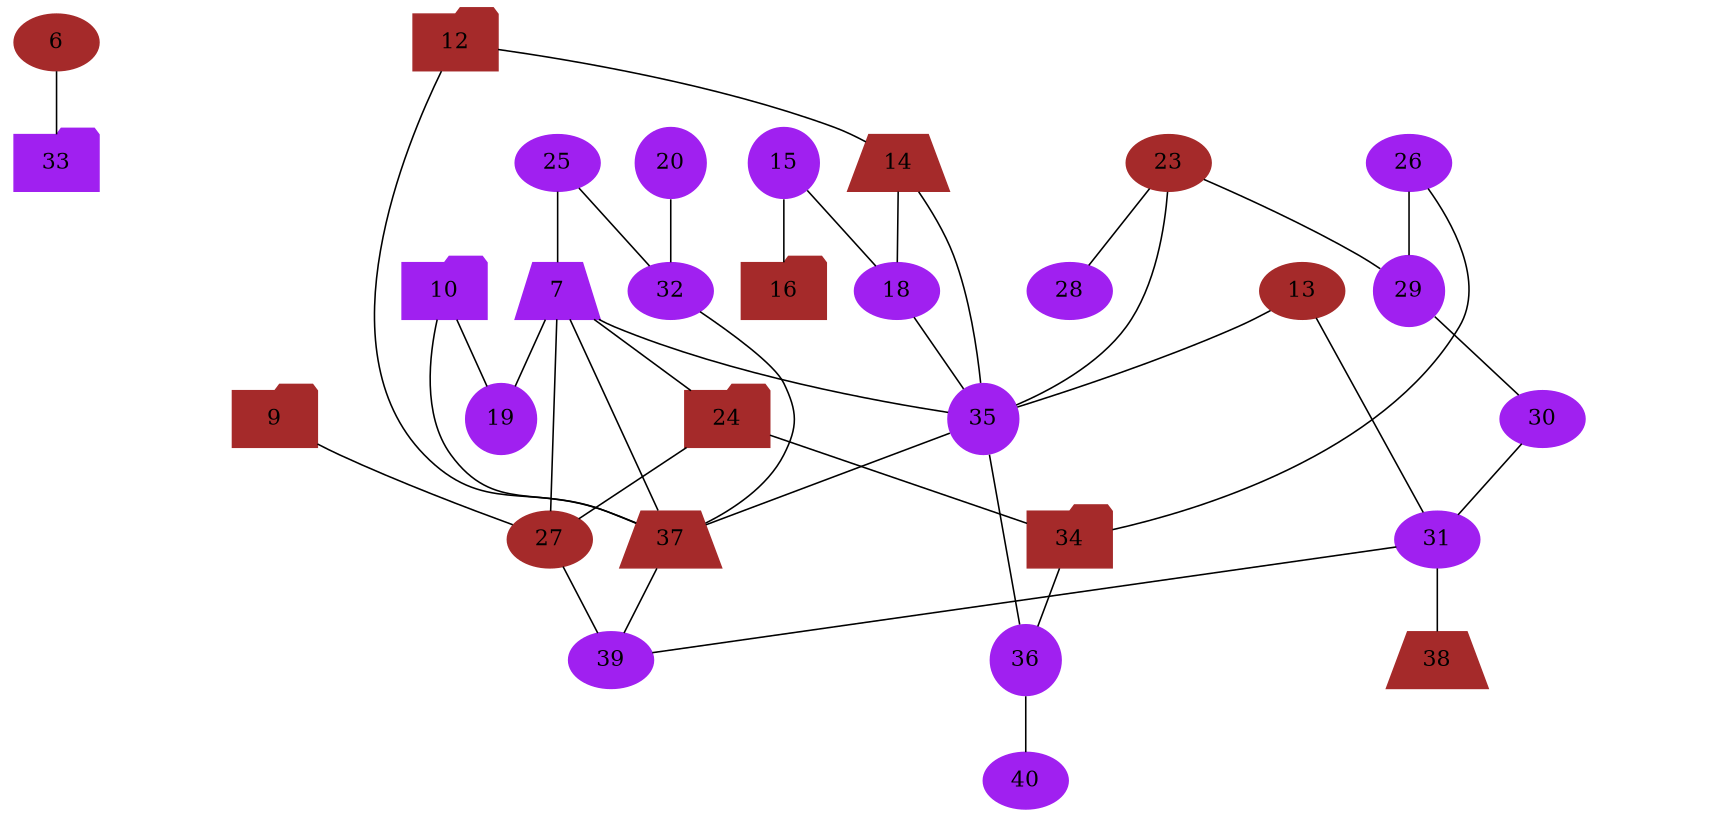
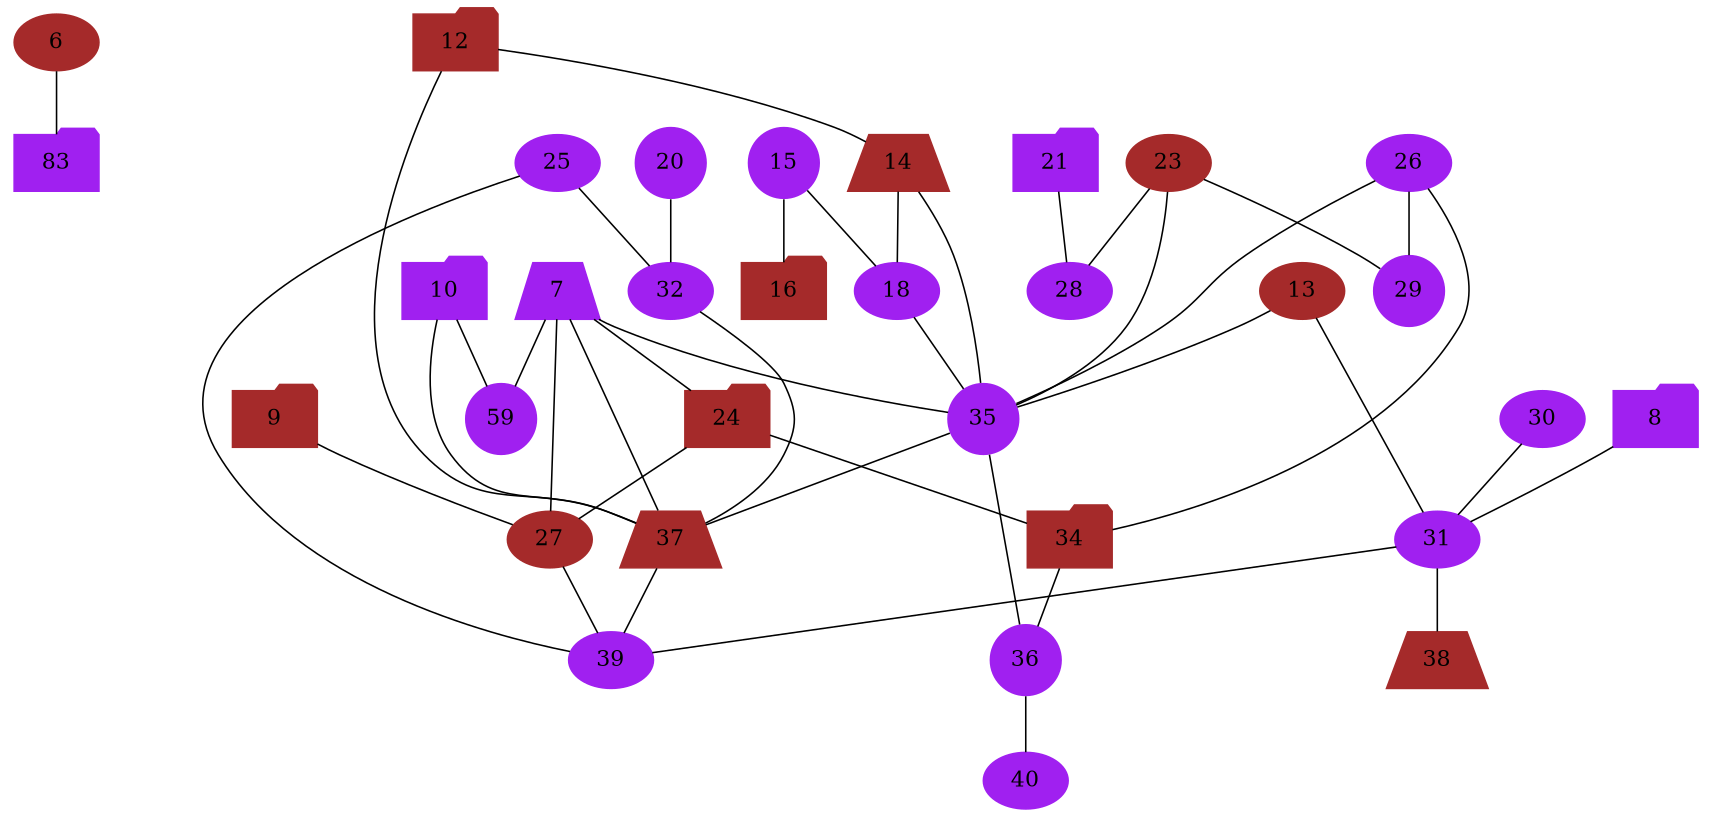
node "33": label "33" -> "83"
node "21": added
edge "25" -- "7": now "25" -- "39"
edge "26" -- "35": added
edge "29" -- "30": removed
node "19": label "19" -> "59"
node "8": added
